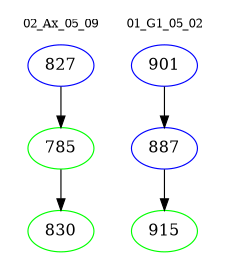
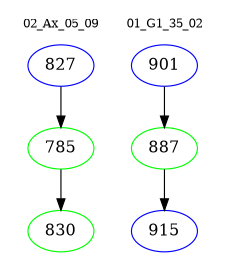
cluster "01_G1_05_02": label "01_G1_05_02" -> "01_G1_35_02"
node "887": color blue -> green
node "915": color green -> blue
